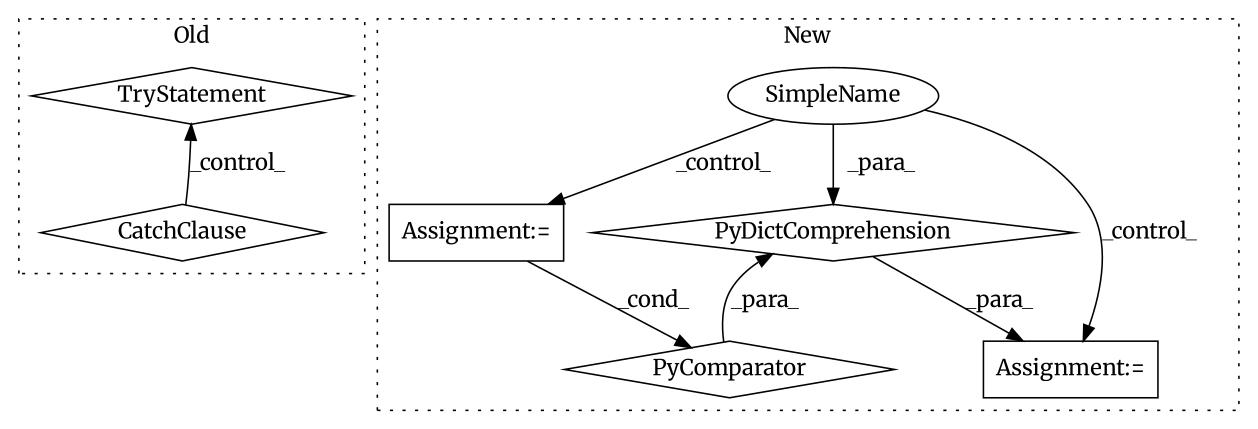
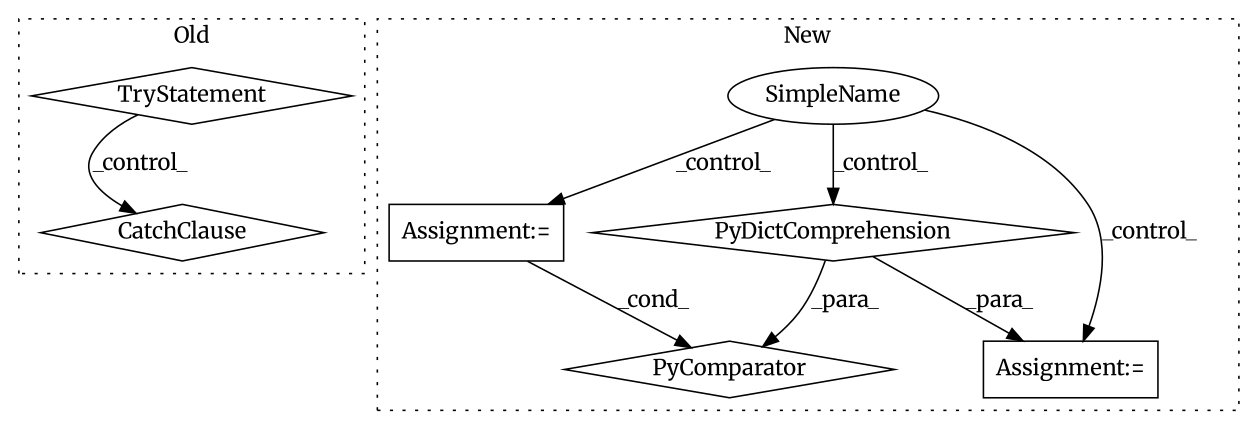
edge "SimpleName" -> "PyDictComprehension": label "_para_" -> "_control_"
edge "CatchClause" -> "TryStatement": reversed
edge "PyComparator" -> "PyDictComprehension": reversed
